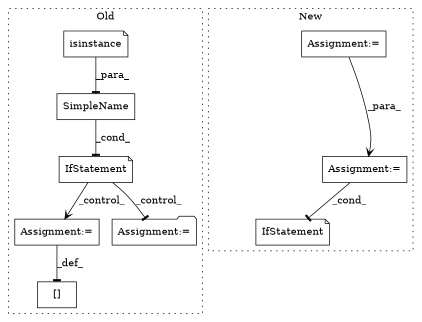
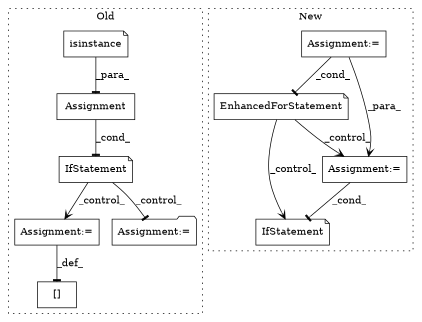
node "SimpleName": label "SimpleName" -> "Assignment"
node "EnhancedForStatement": added
